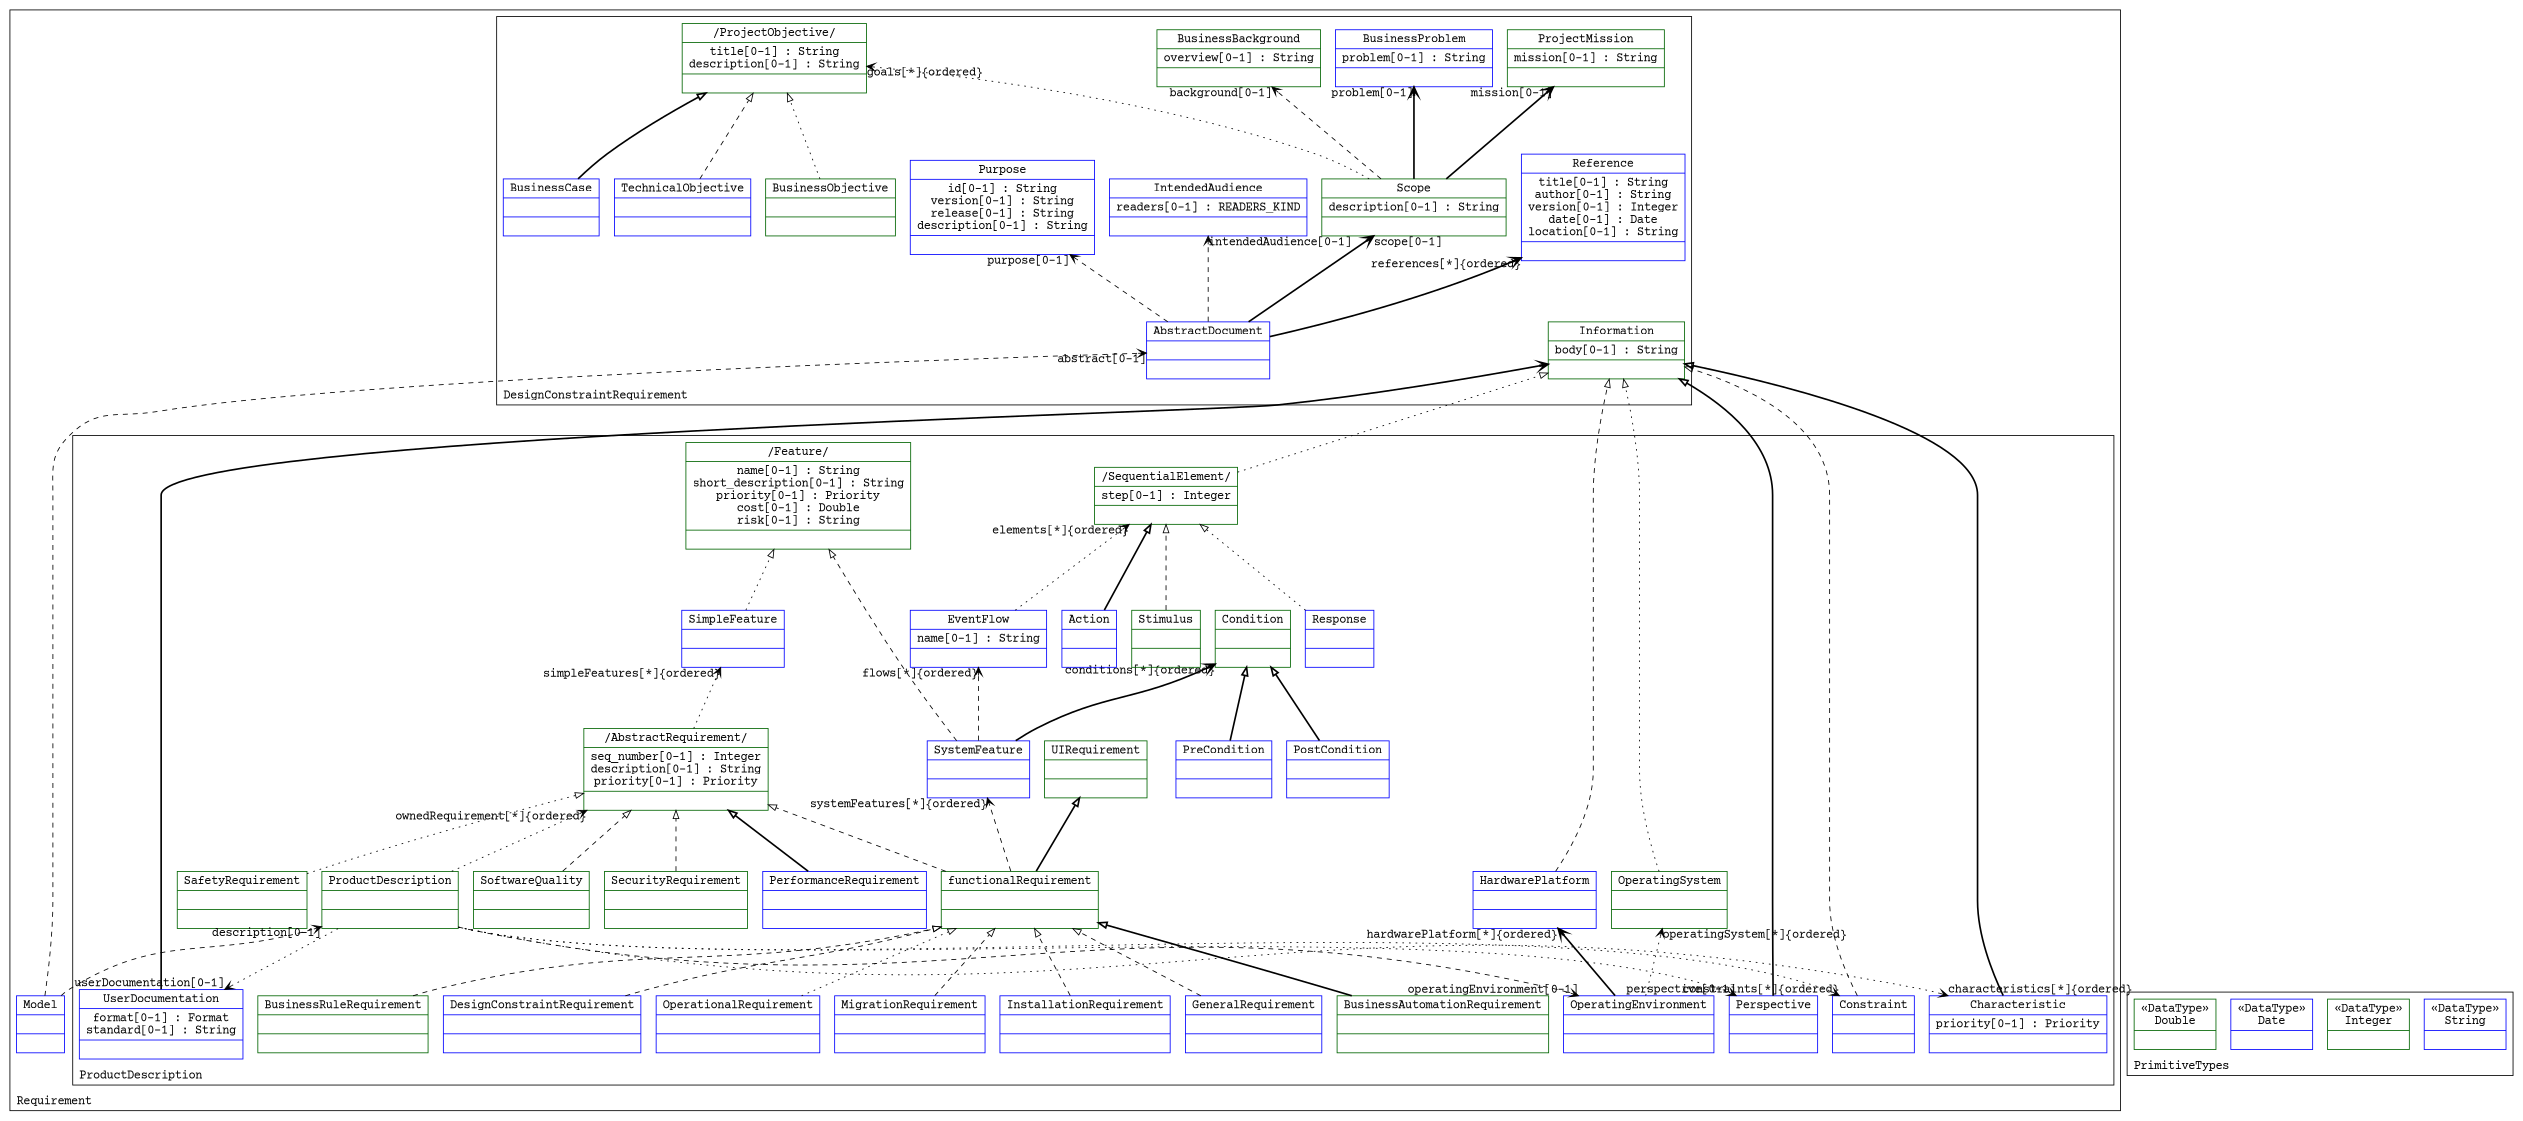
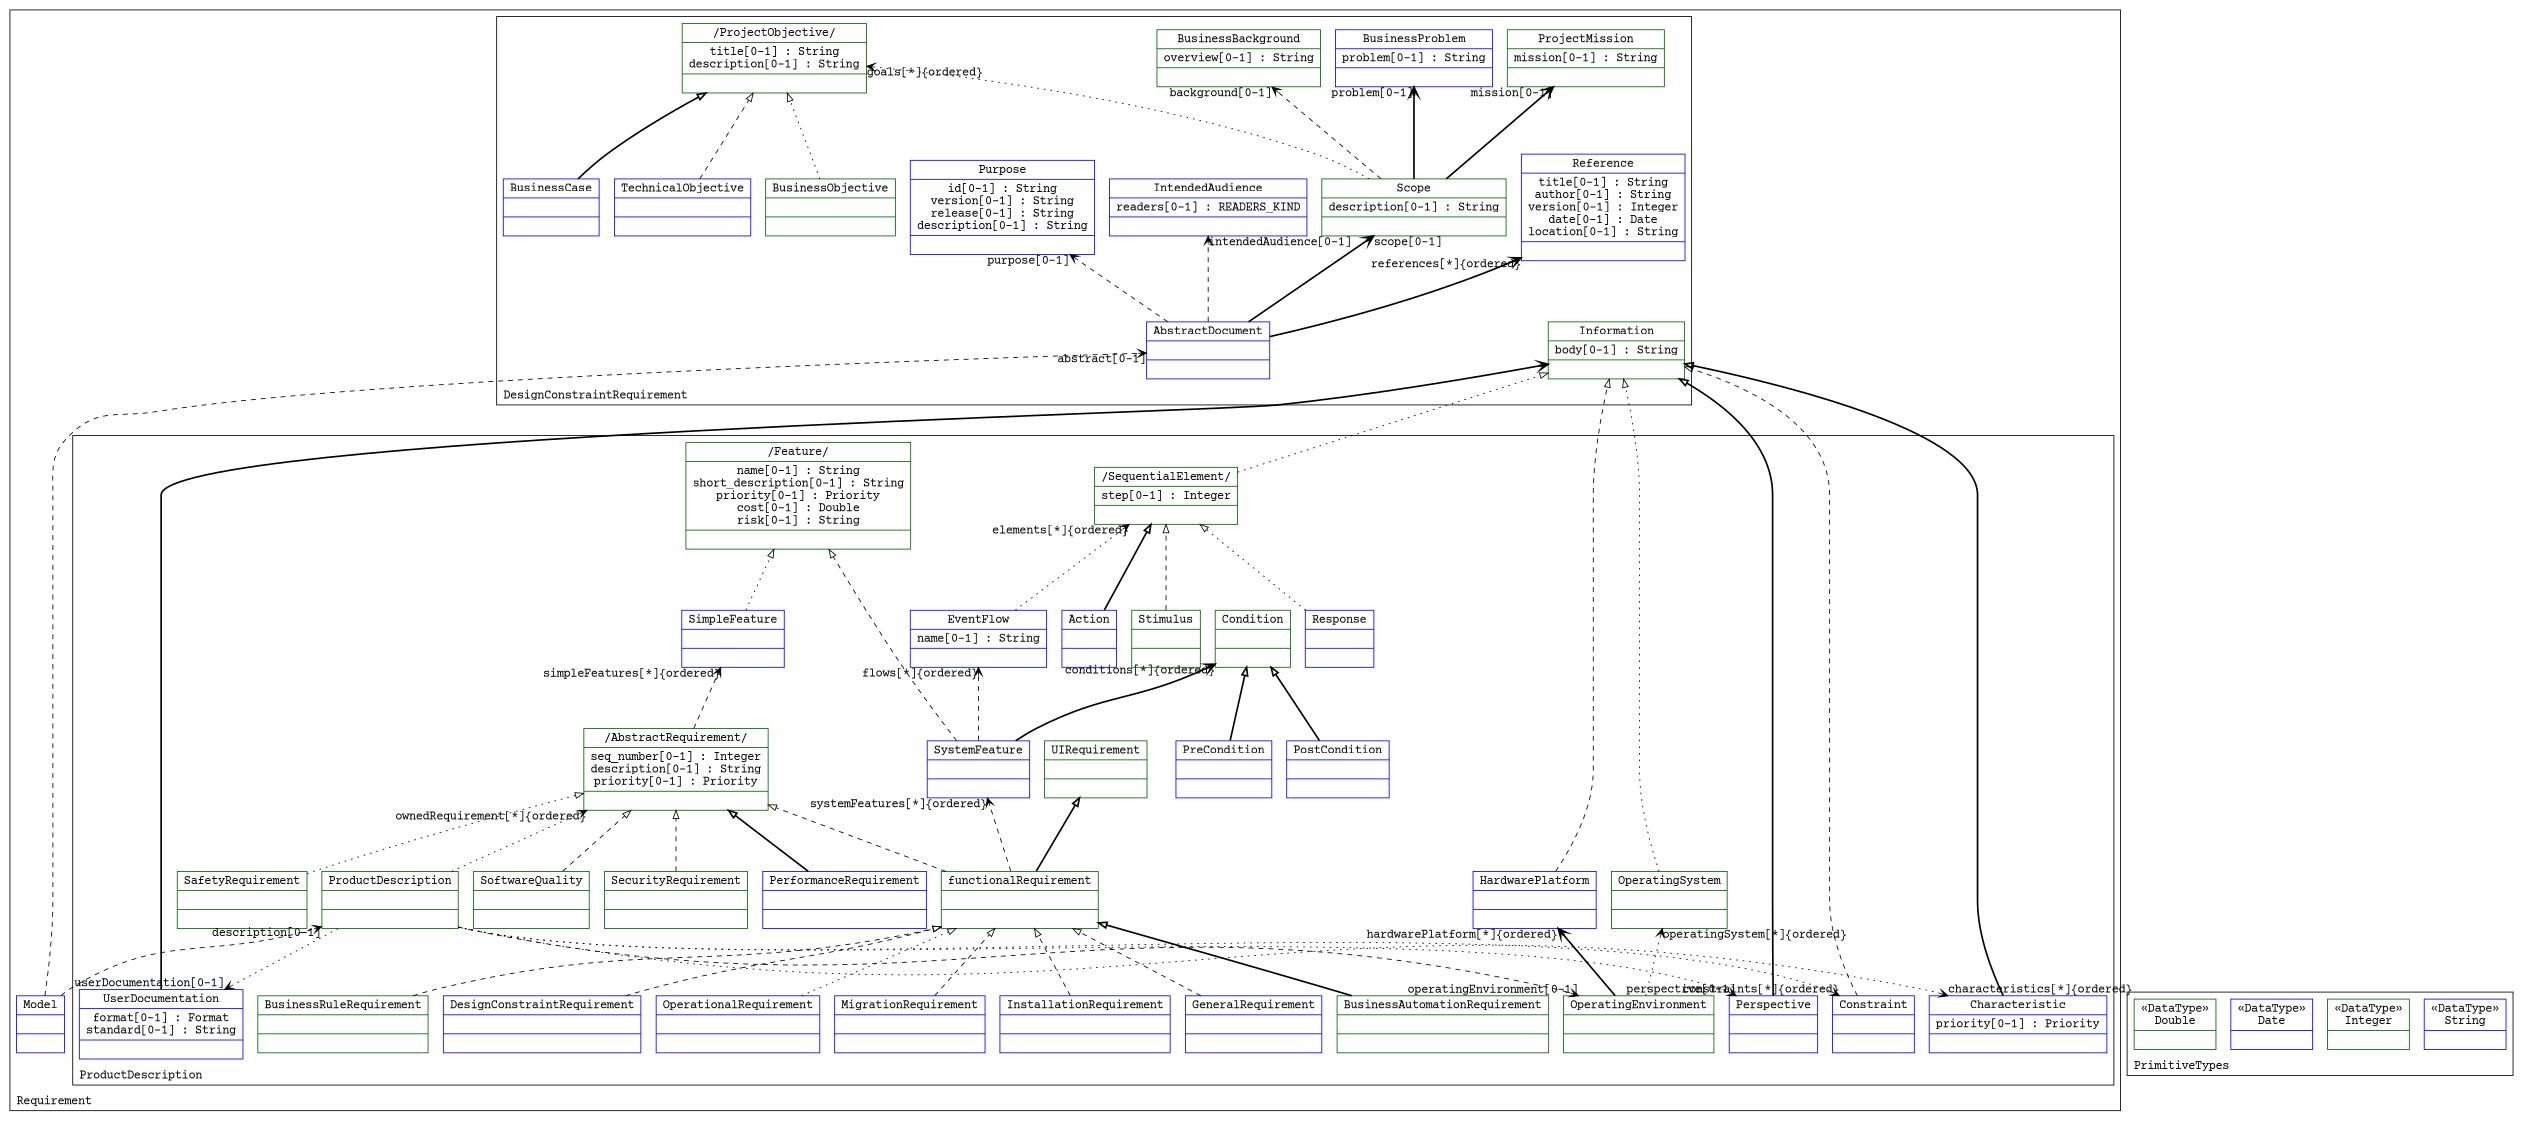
edge "/AbstractRequirement/" -> "SimpleFeature": style dotted -> dashed
node "OperatingEnvironment": color blue -> darkgreen
